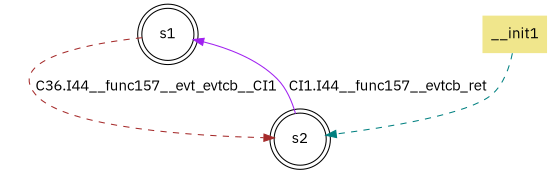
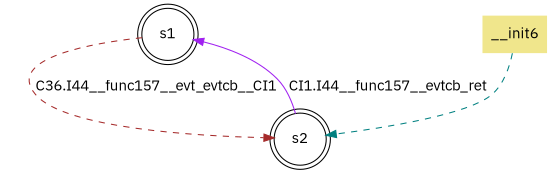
node "__init1": label "__init1" -> "__init6"
